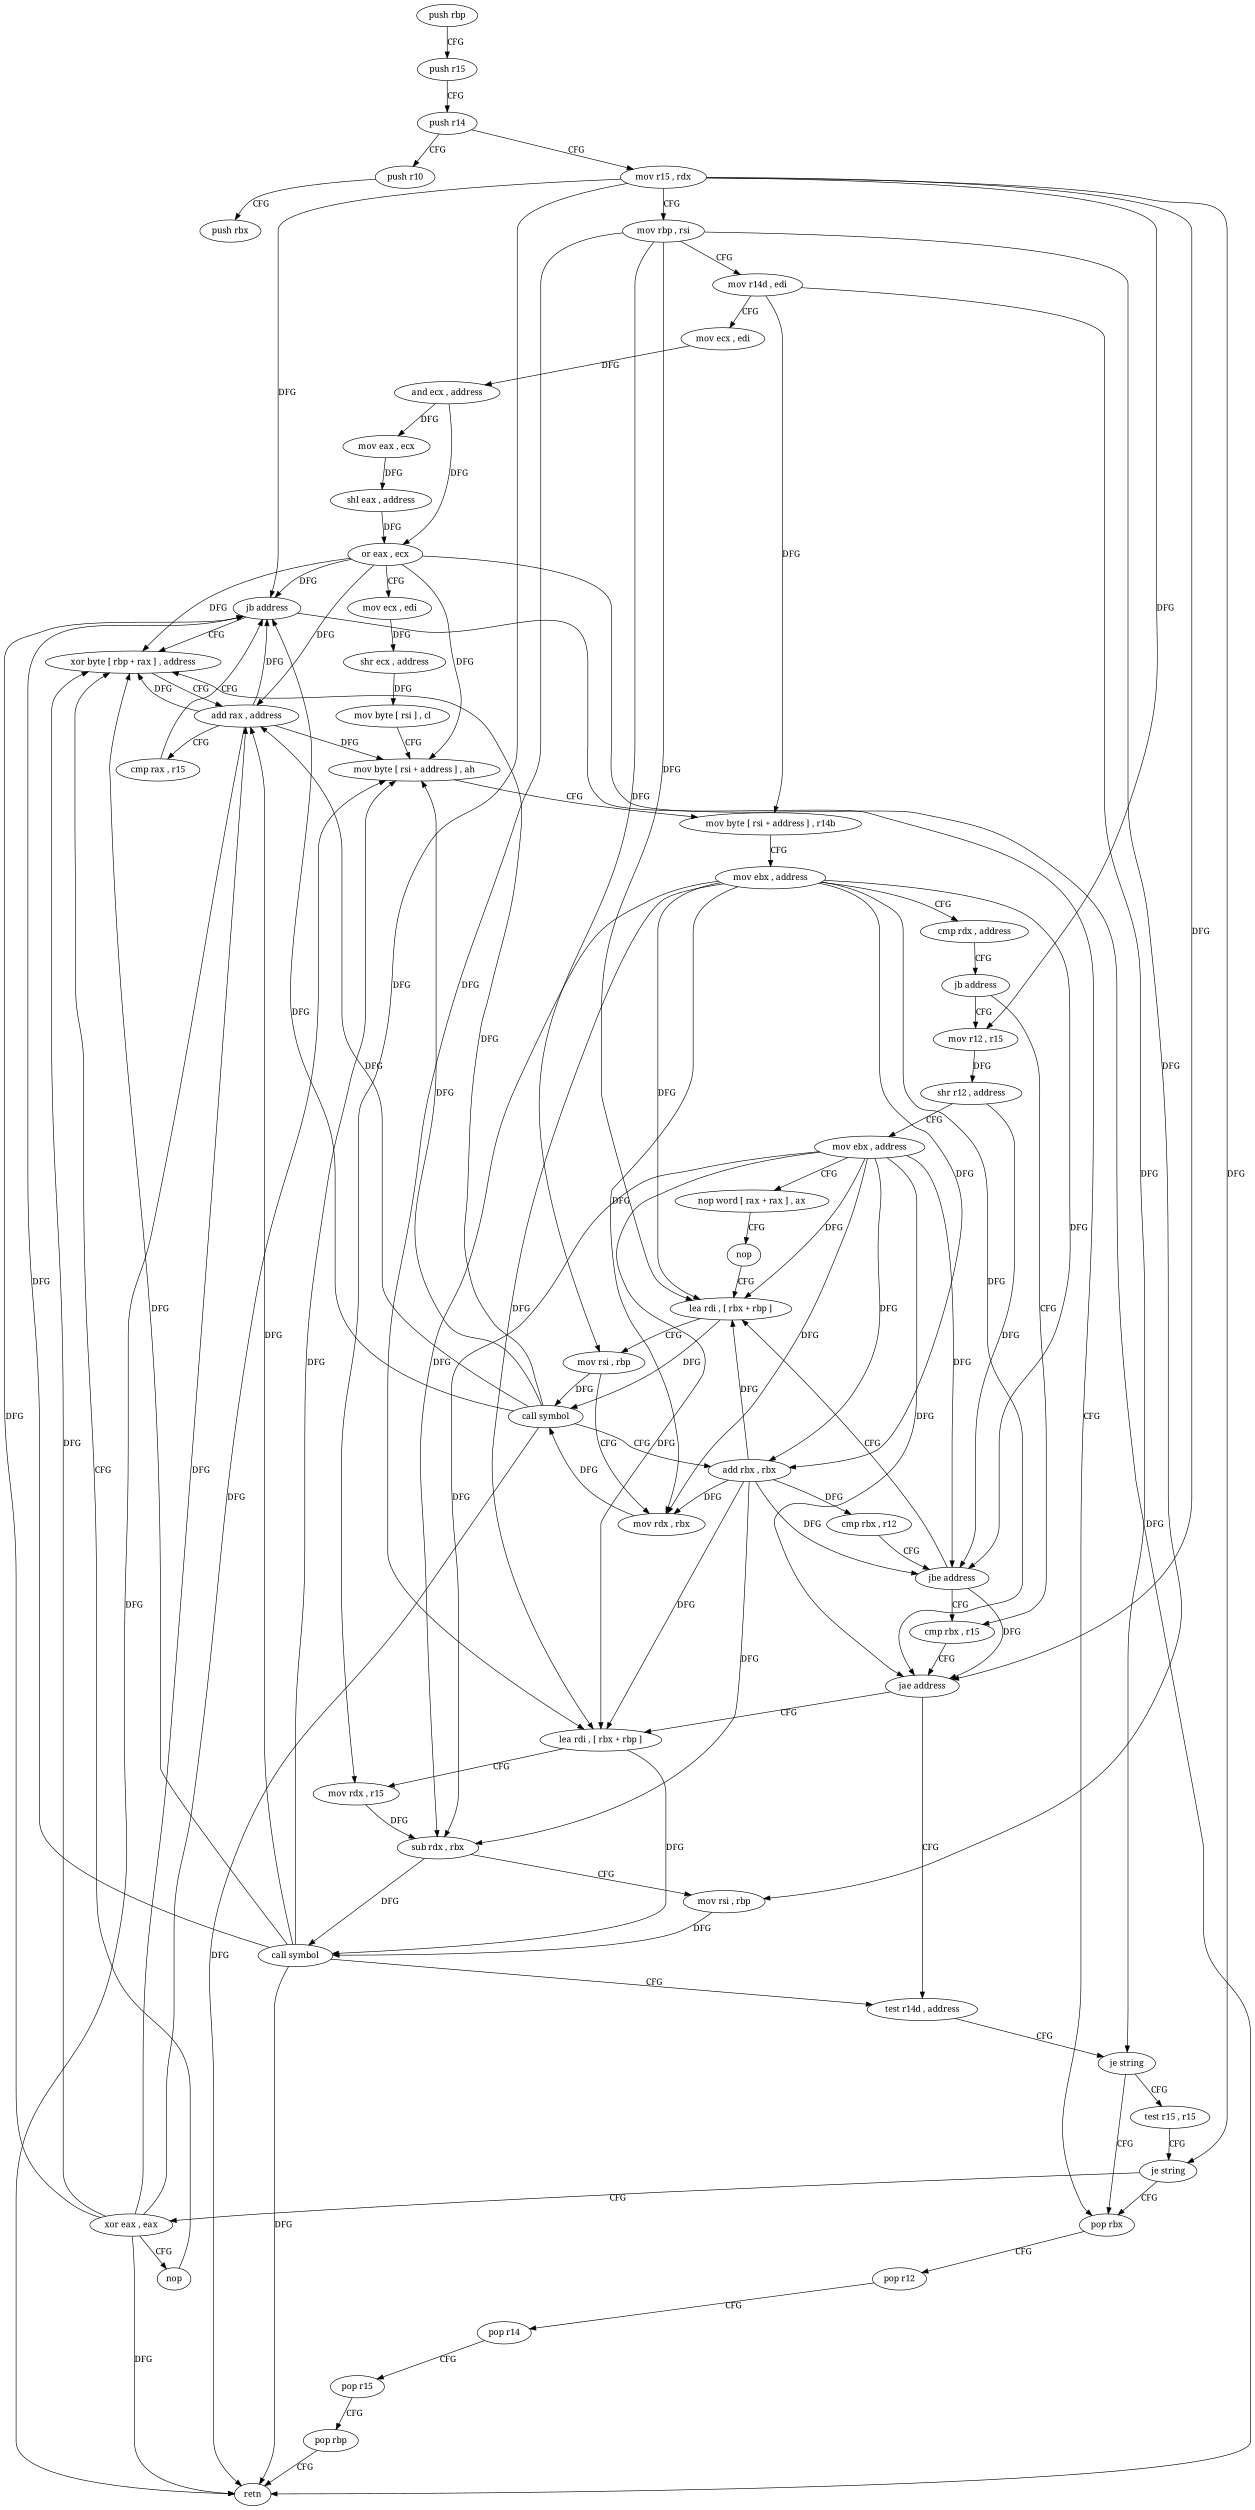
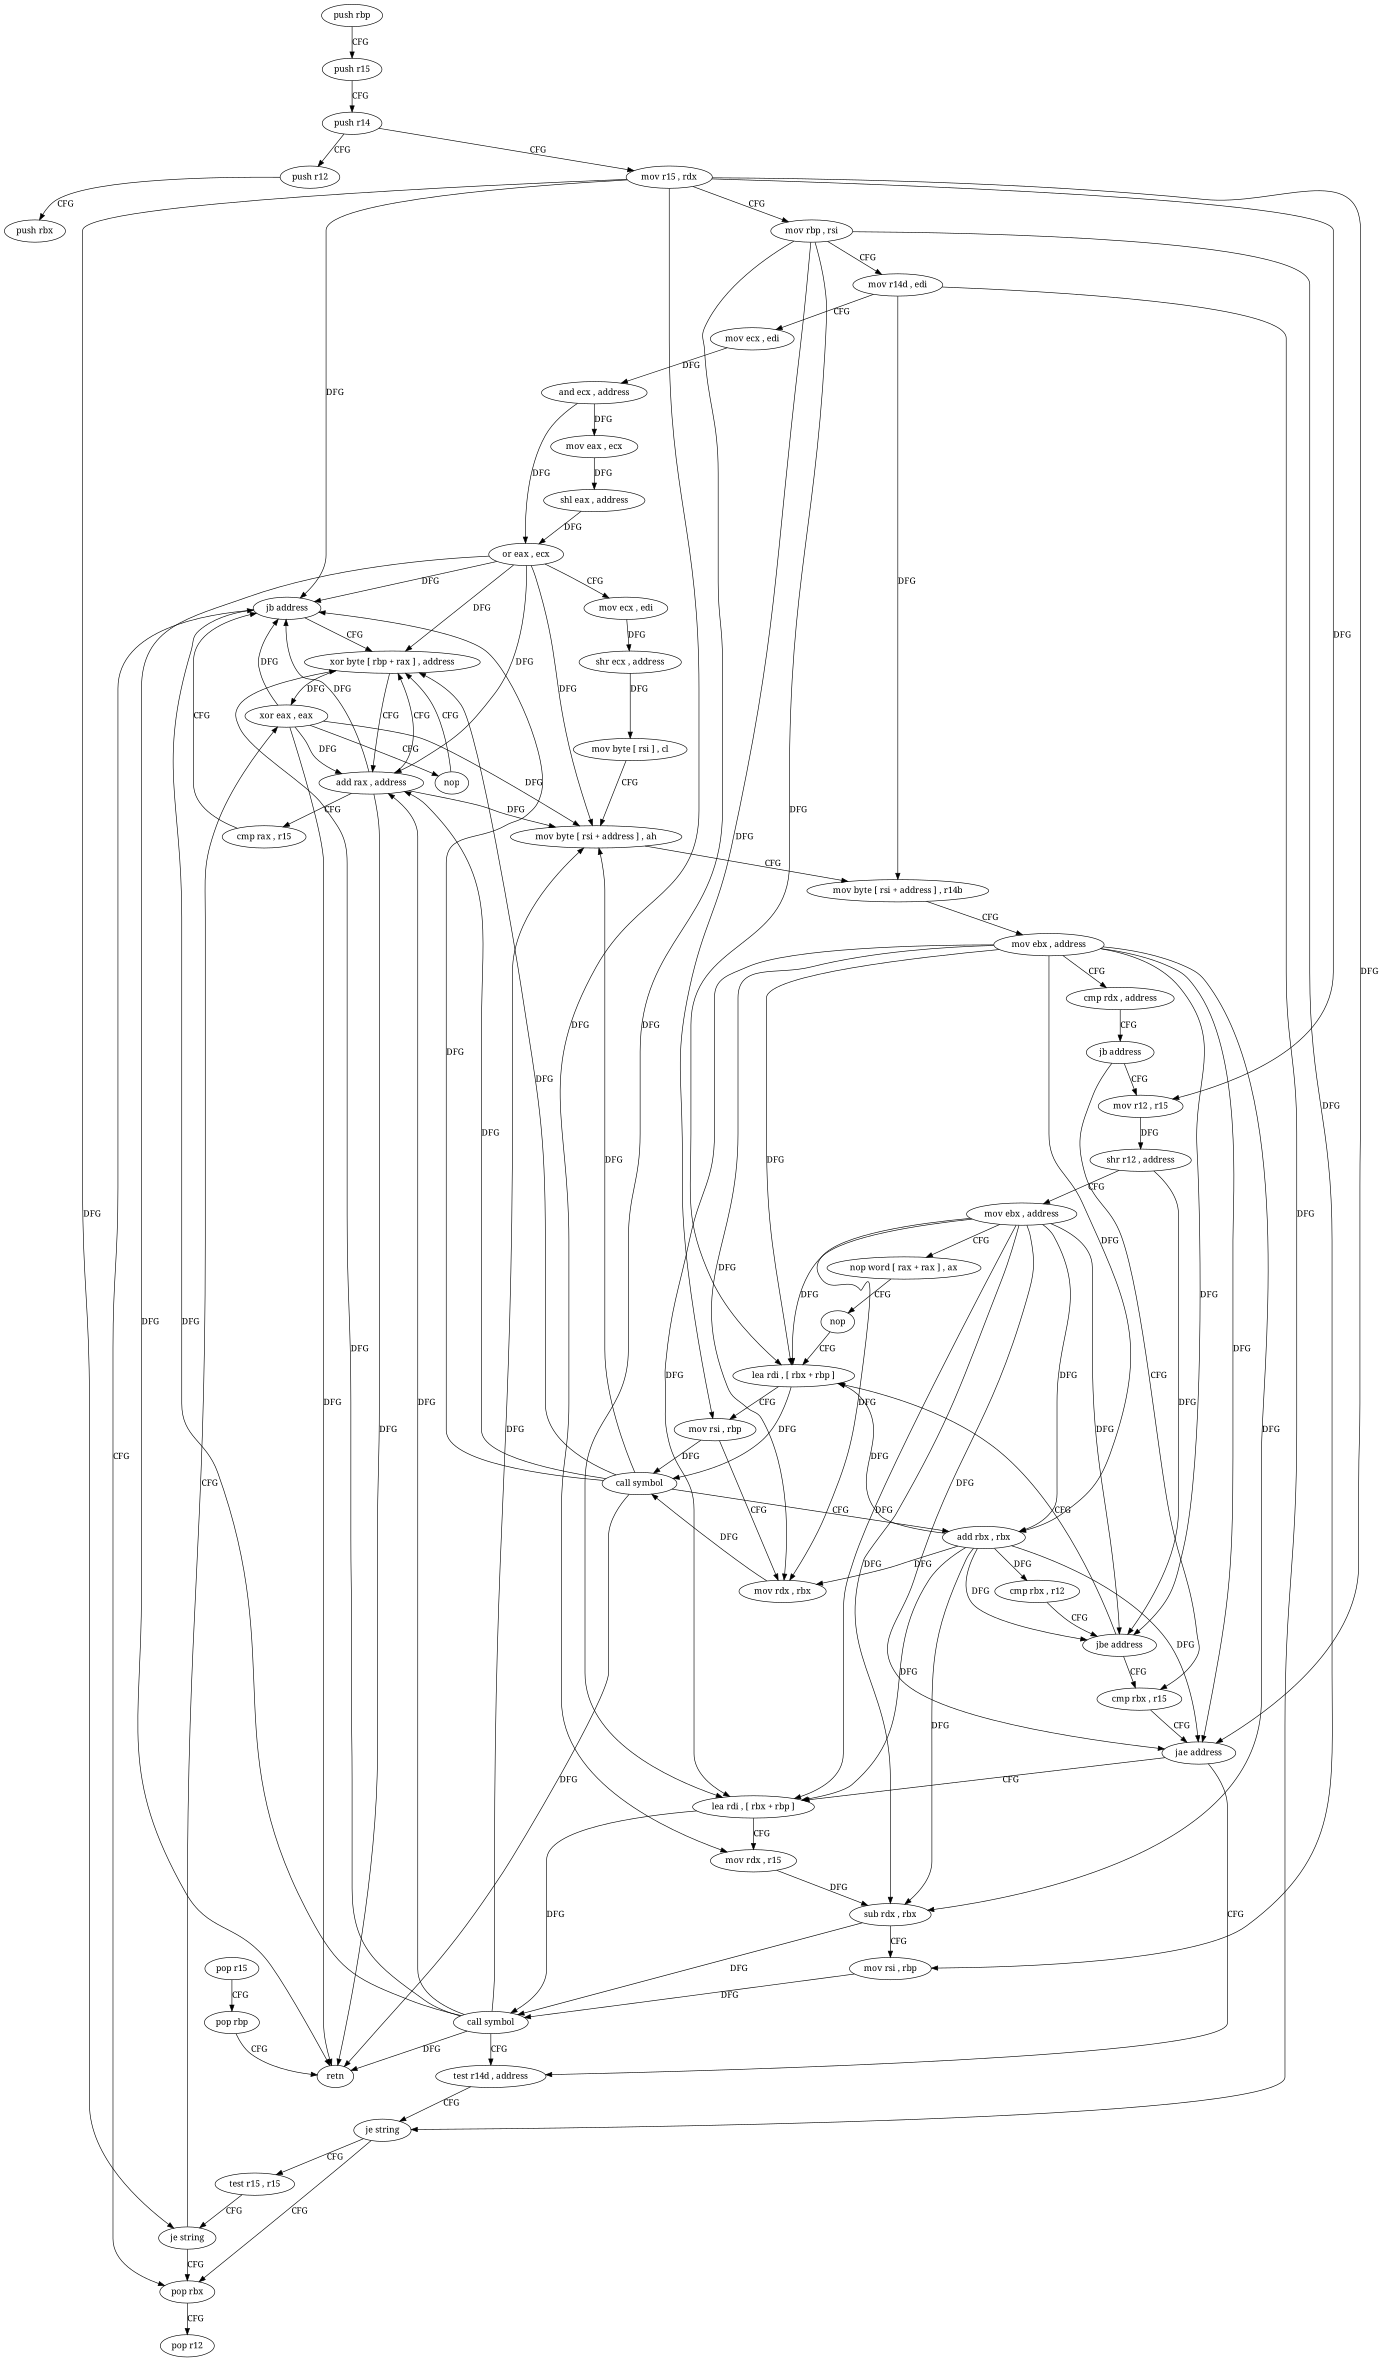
node "push r10": label "push r10" -> "push r12"
edge "add rax , address" -> "xor byte [ rbp + rax ] , address": label "DFG" -> "CFG"
edge "xor eax , eax" -> "xor byte [ rbp + rax ] , address": reversed
edge "jbe address" -> "jae address": now "add rbx , rbx" -> "jae address"
node "pop r14": removed
